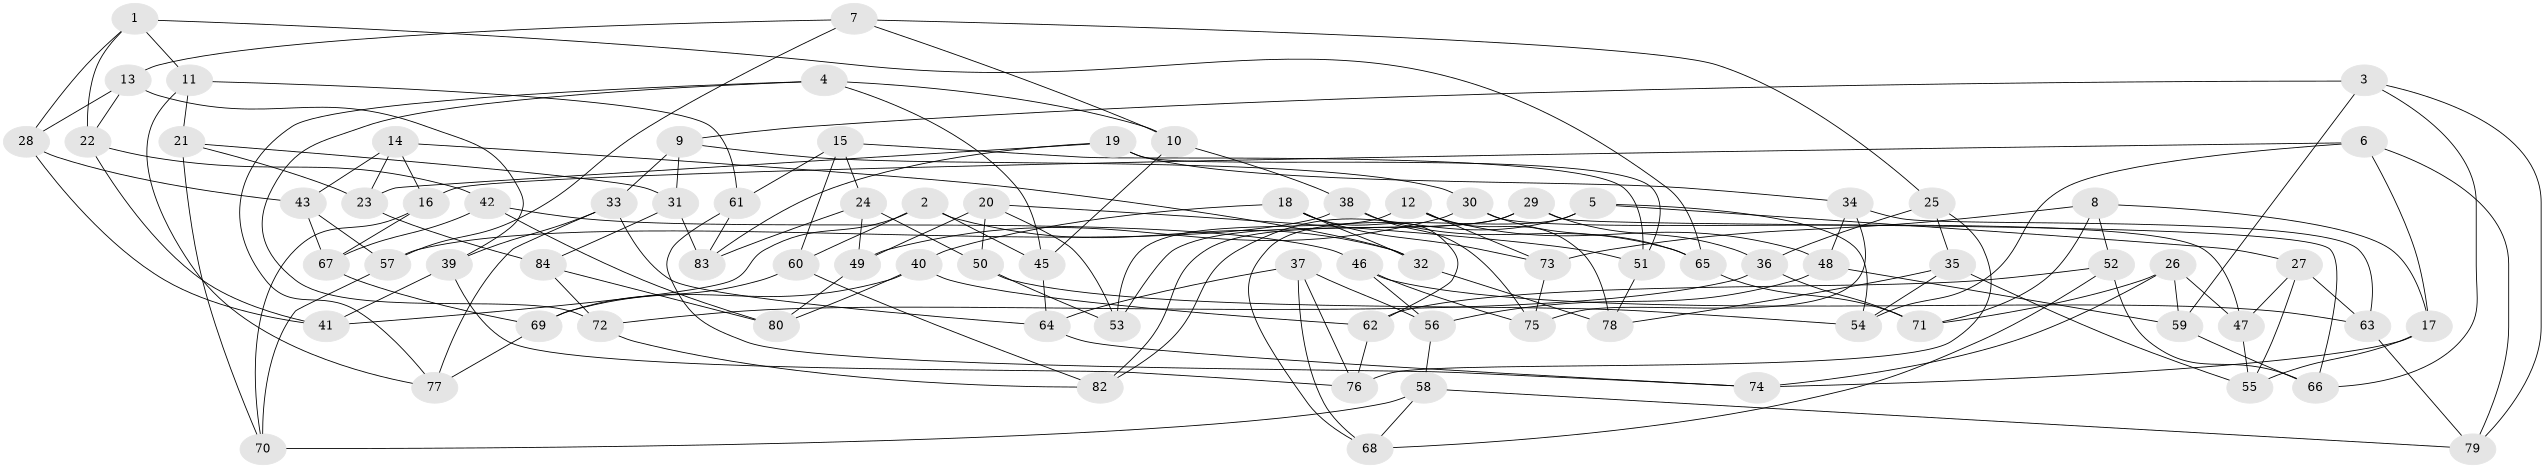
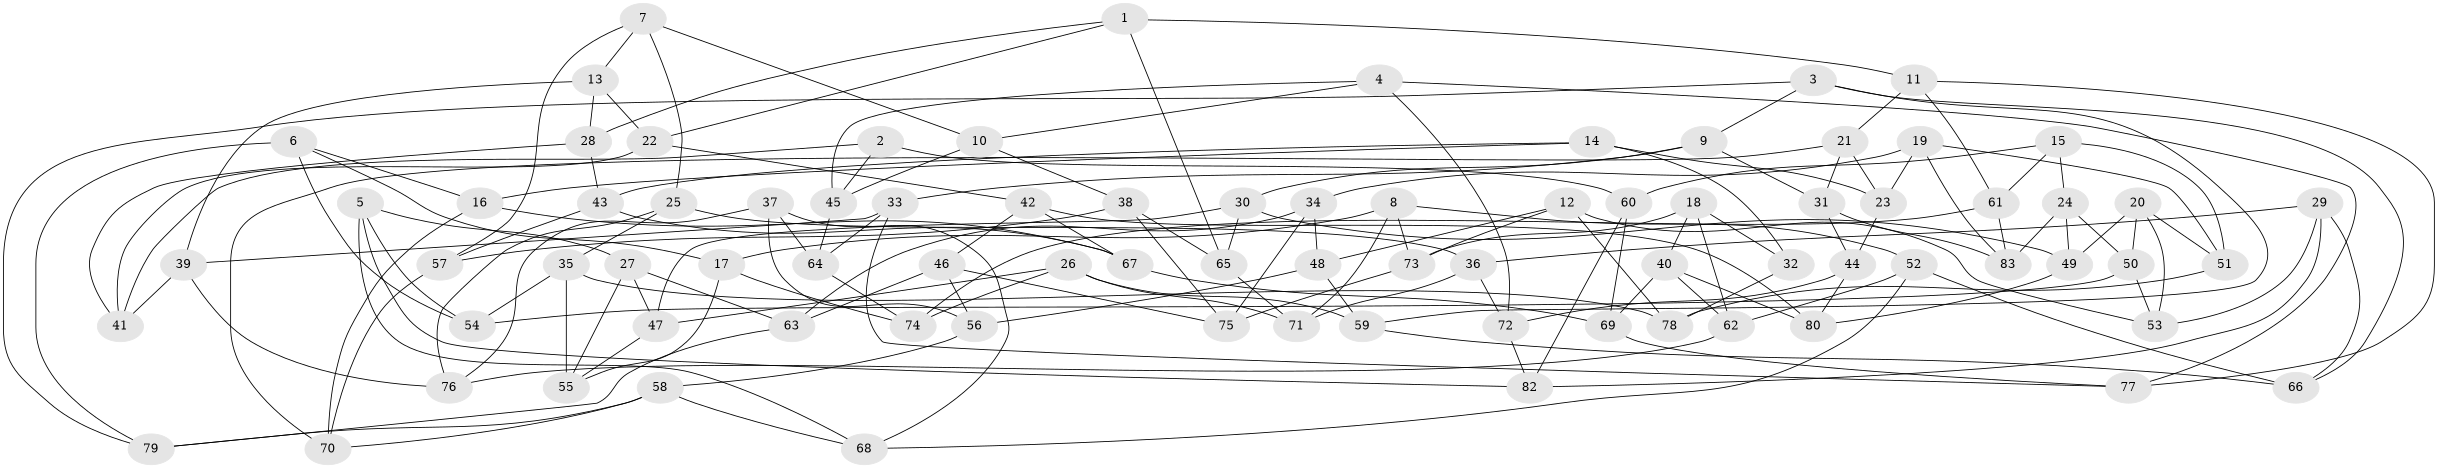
edge "2" -- "32": removed
node "84": label "84" -> "44"
